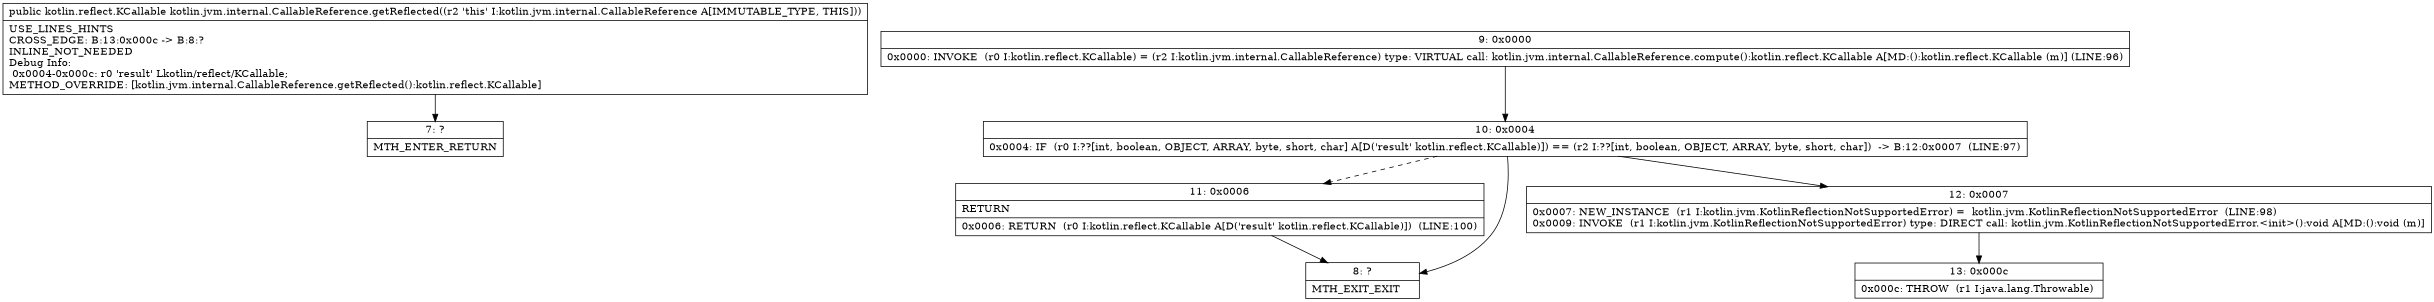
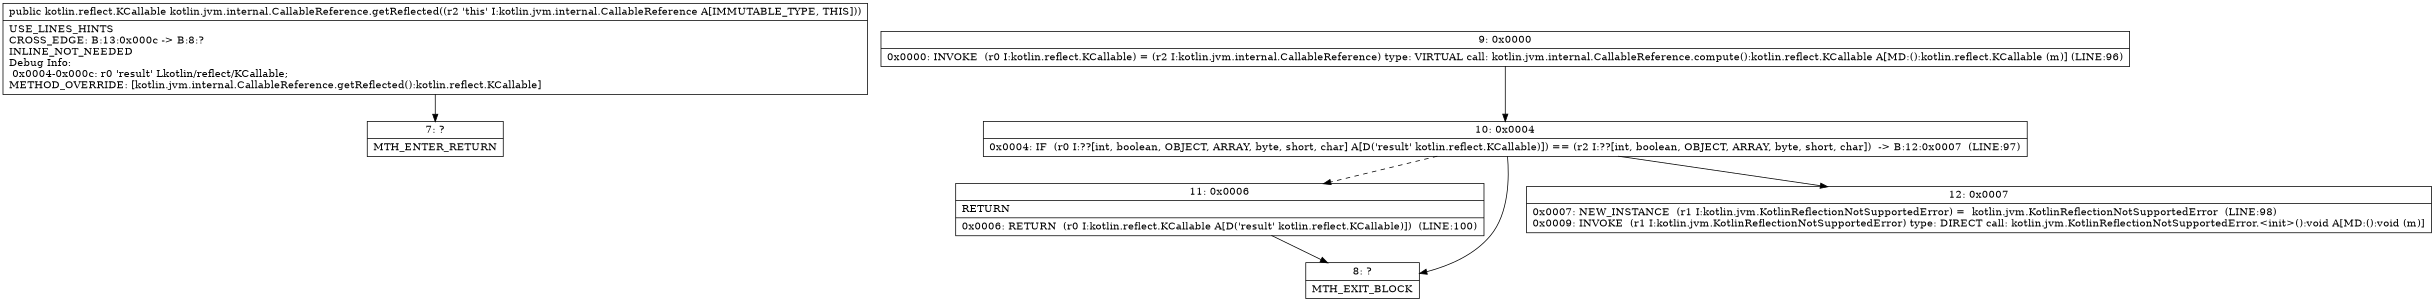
node "13: 0x000c": removed
node "8: ?": text "MTH_EXIT_EXIT" -> "MTH_EXIT_BLOCK"
